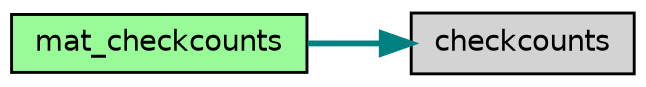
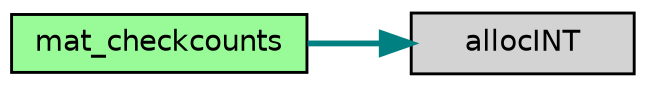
node "checkcounts": label "checkcounts" -> "allocINT"
